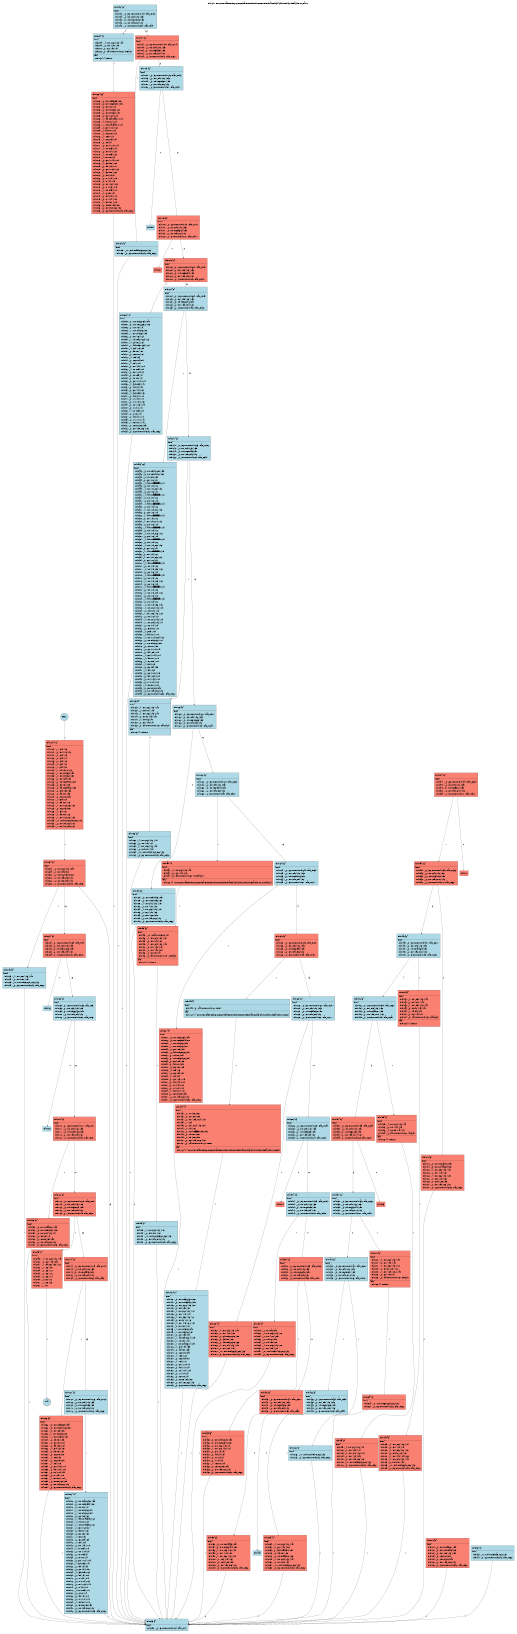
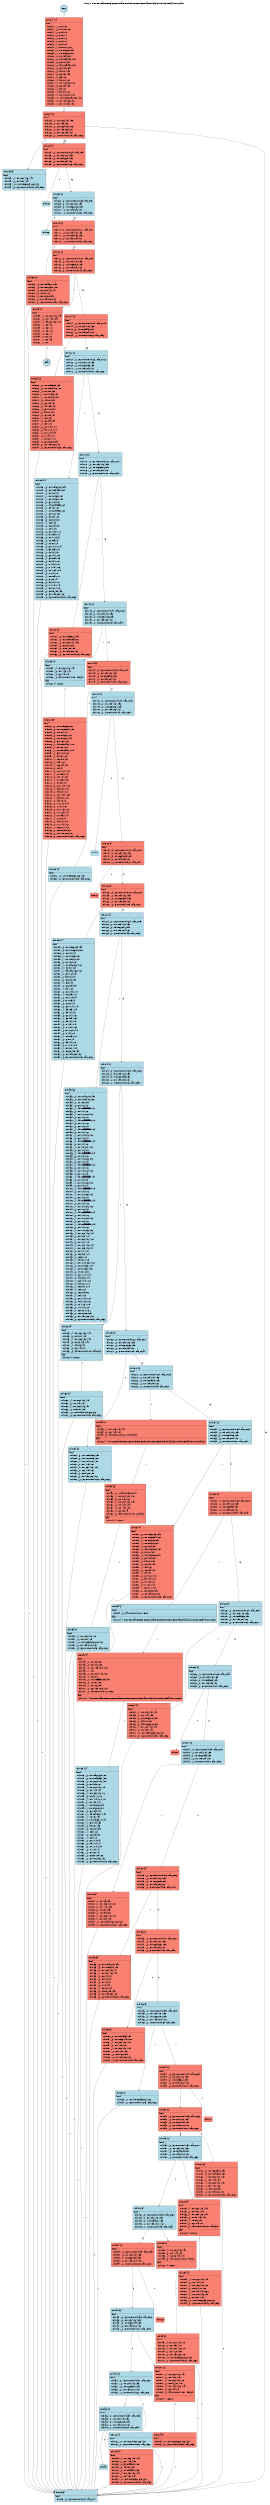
node "0x40177c [28]": added
node "0x401958 [28]": added
